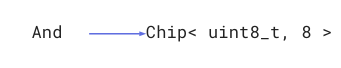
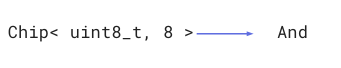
edge "And" -> "Chip< uint8_t, 8 >": reversed
